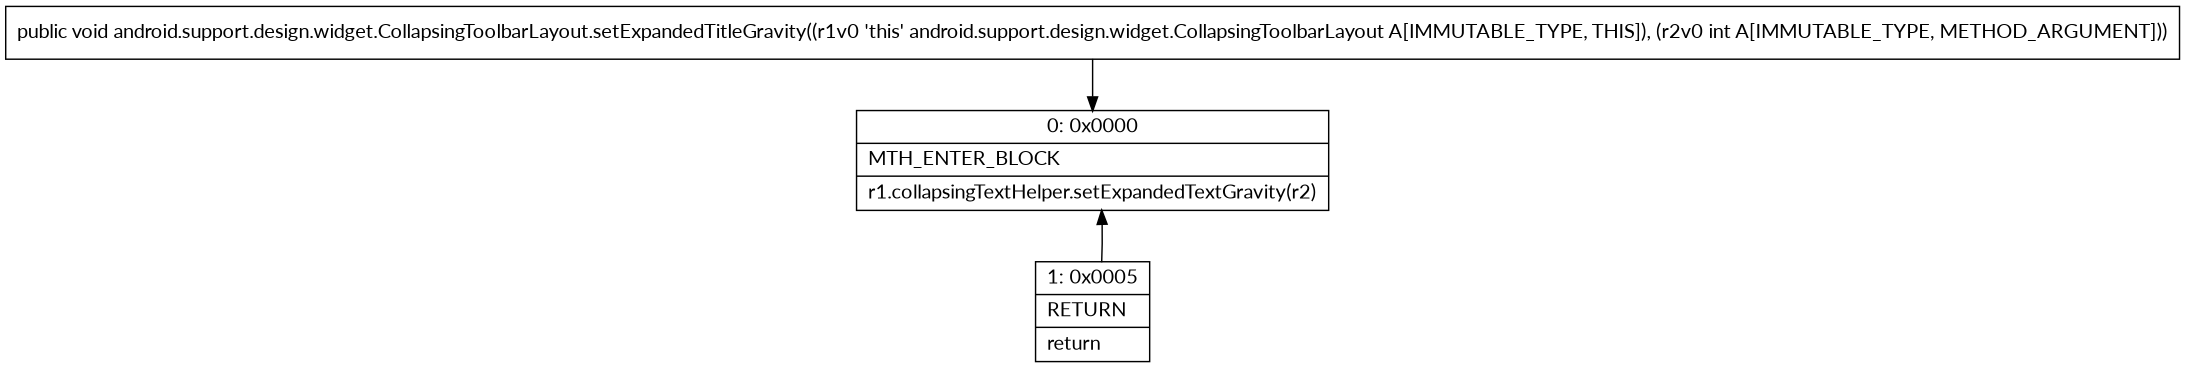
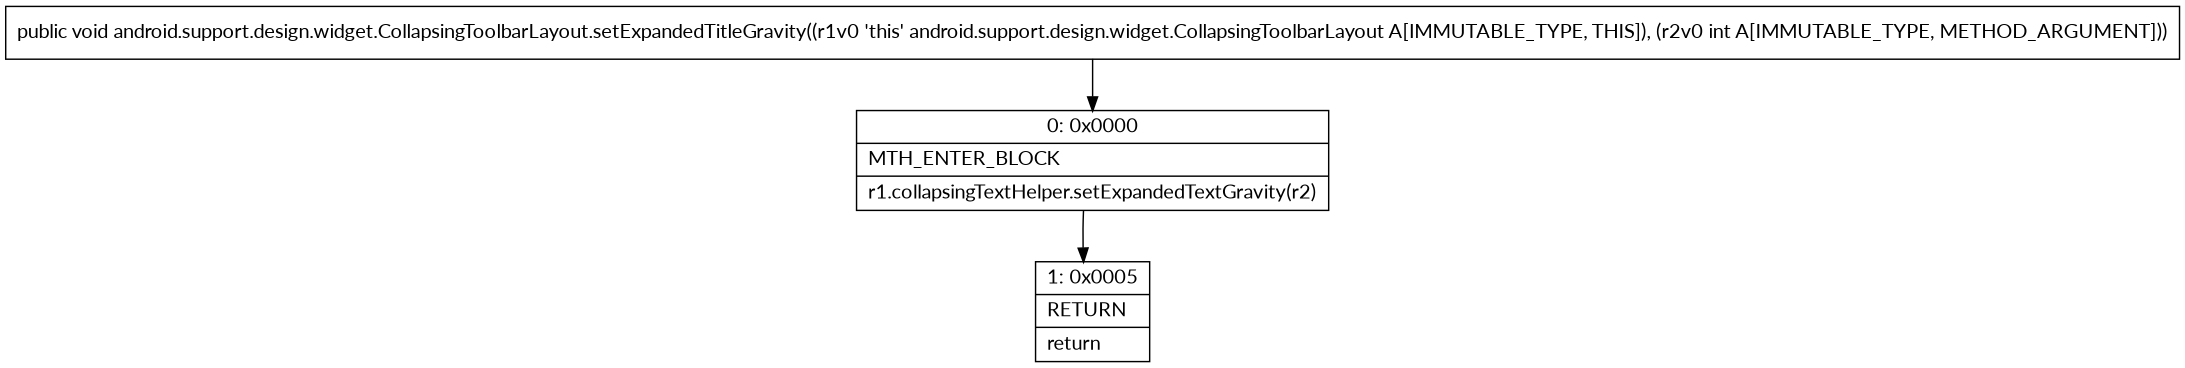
edge "1: 0x0005" -> "0: 0x0000": reversed
